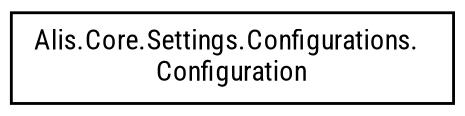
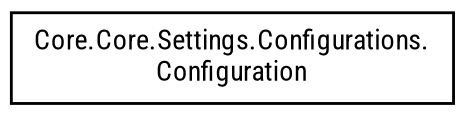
node "Alis.Core.Settings.Configurations. Configuration": label "Alis.Core.Settings.Configurations. Configuration" -> "Core.Core.Settings.Configurations. Configuration"
